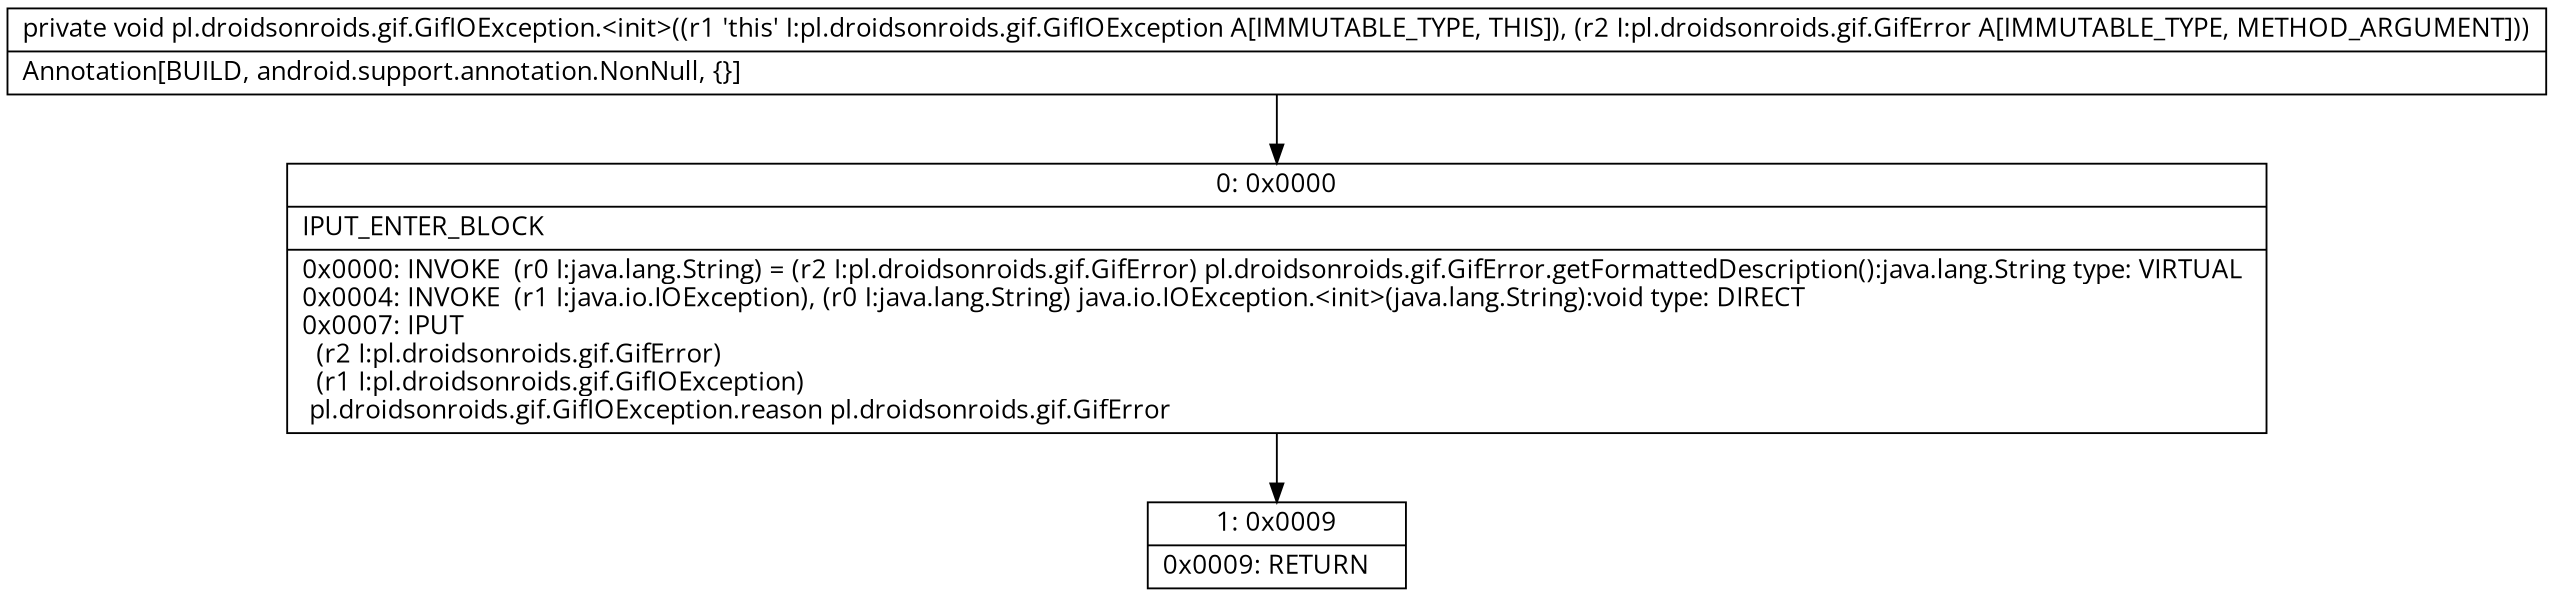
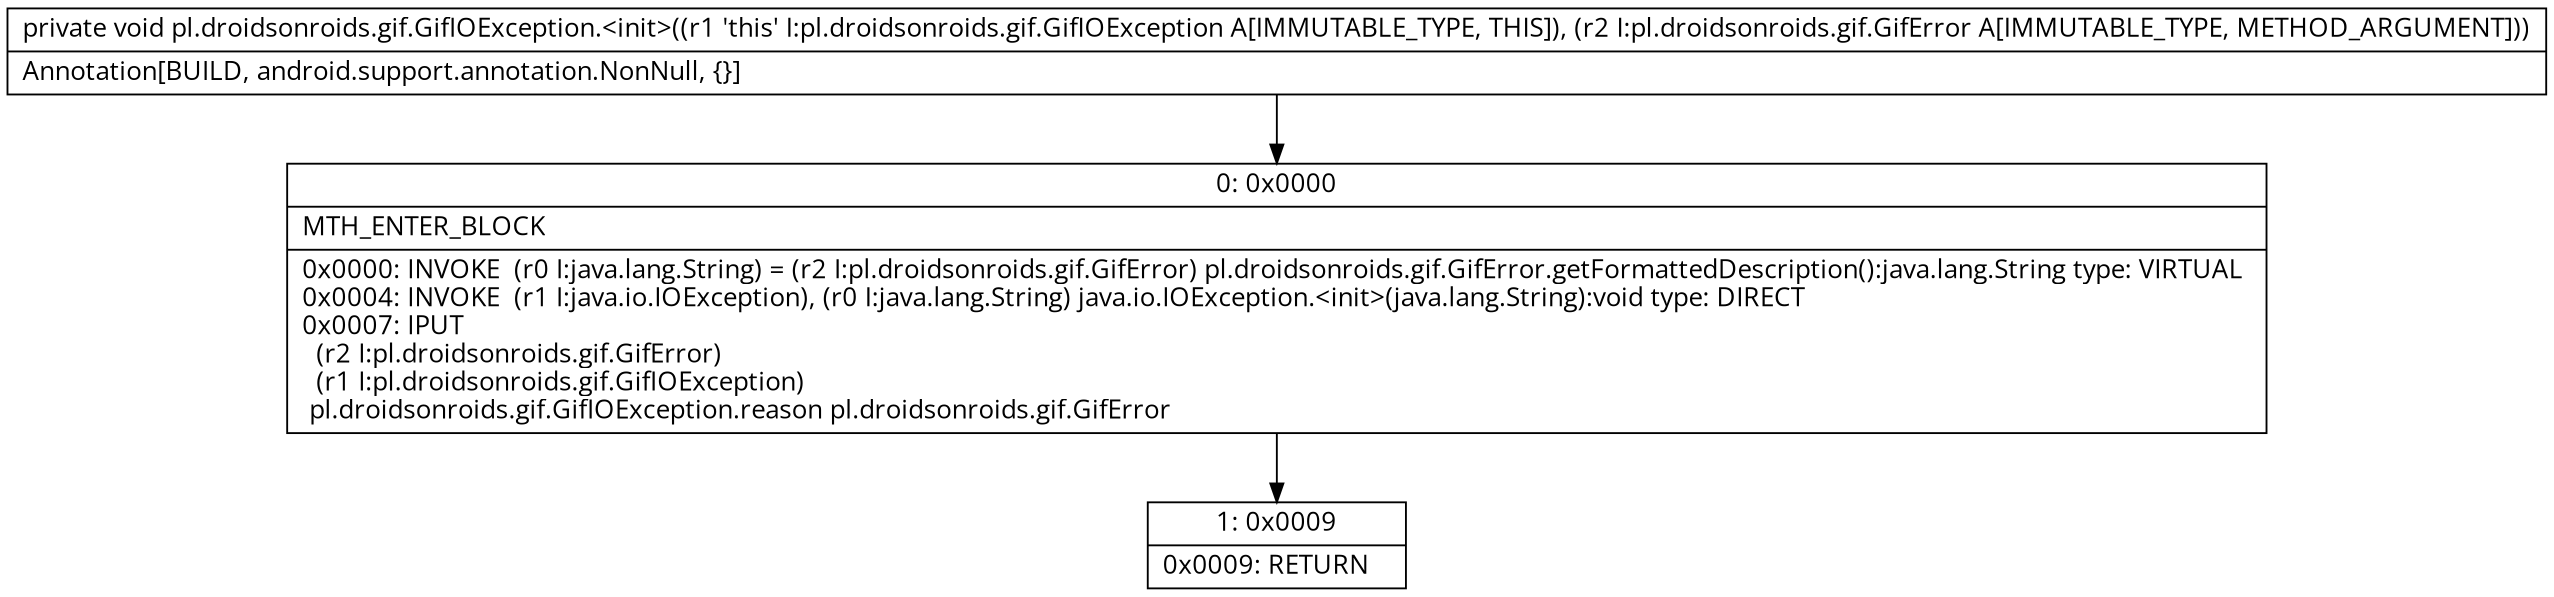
node "0: 0x0000": text "IPUT_ENTER_BLOCK" -> "MTH_ENTER_BLOCK"
